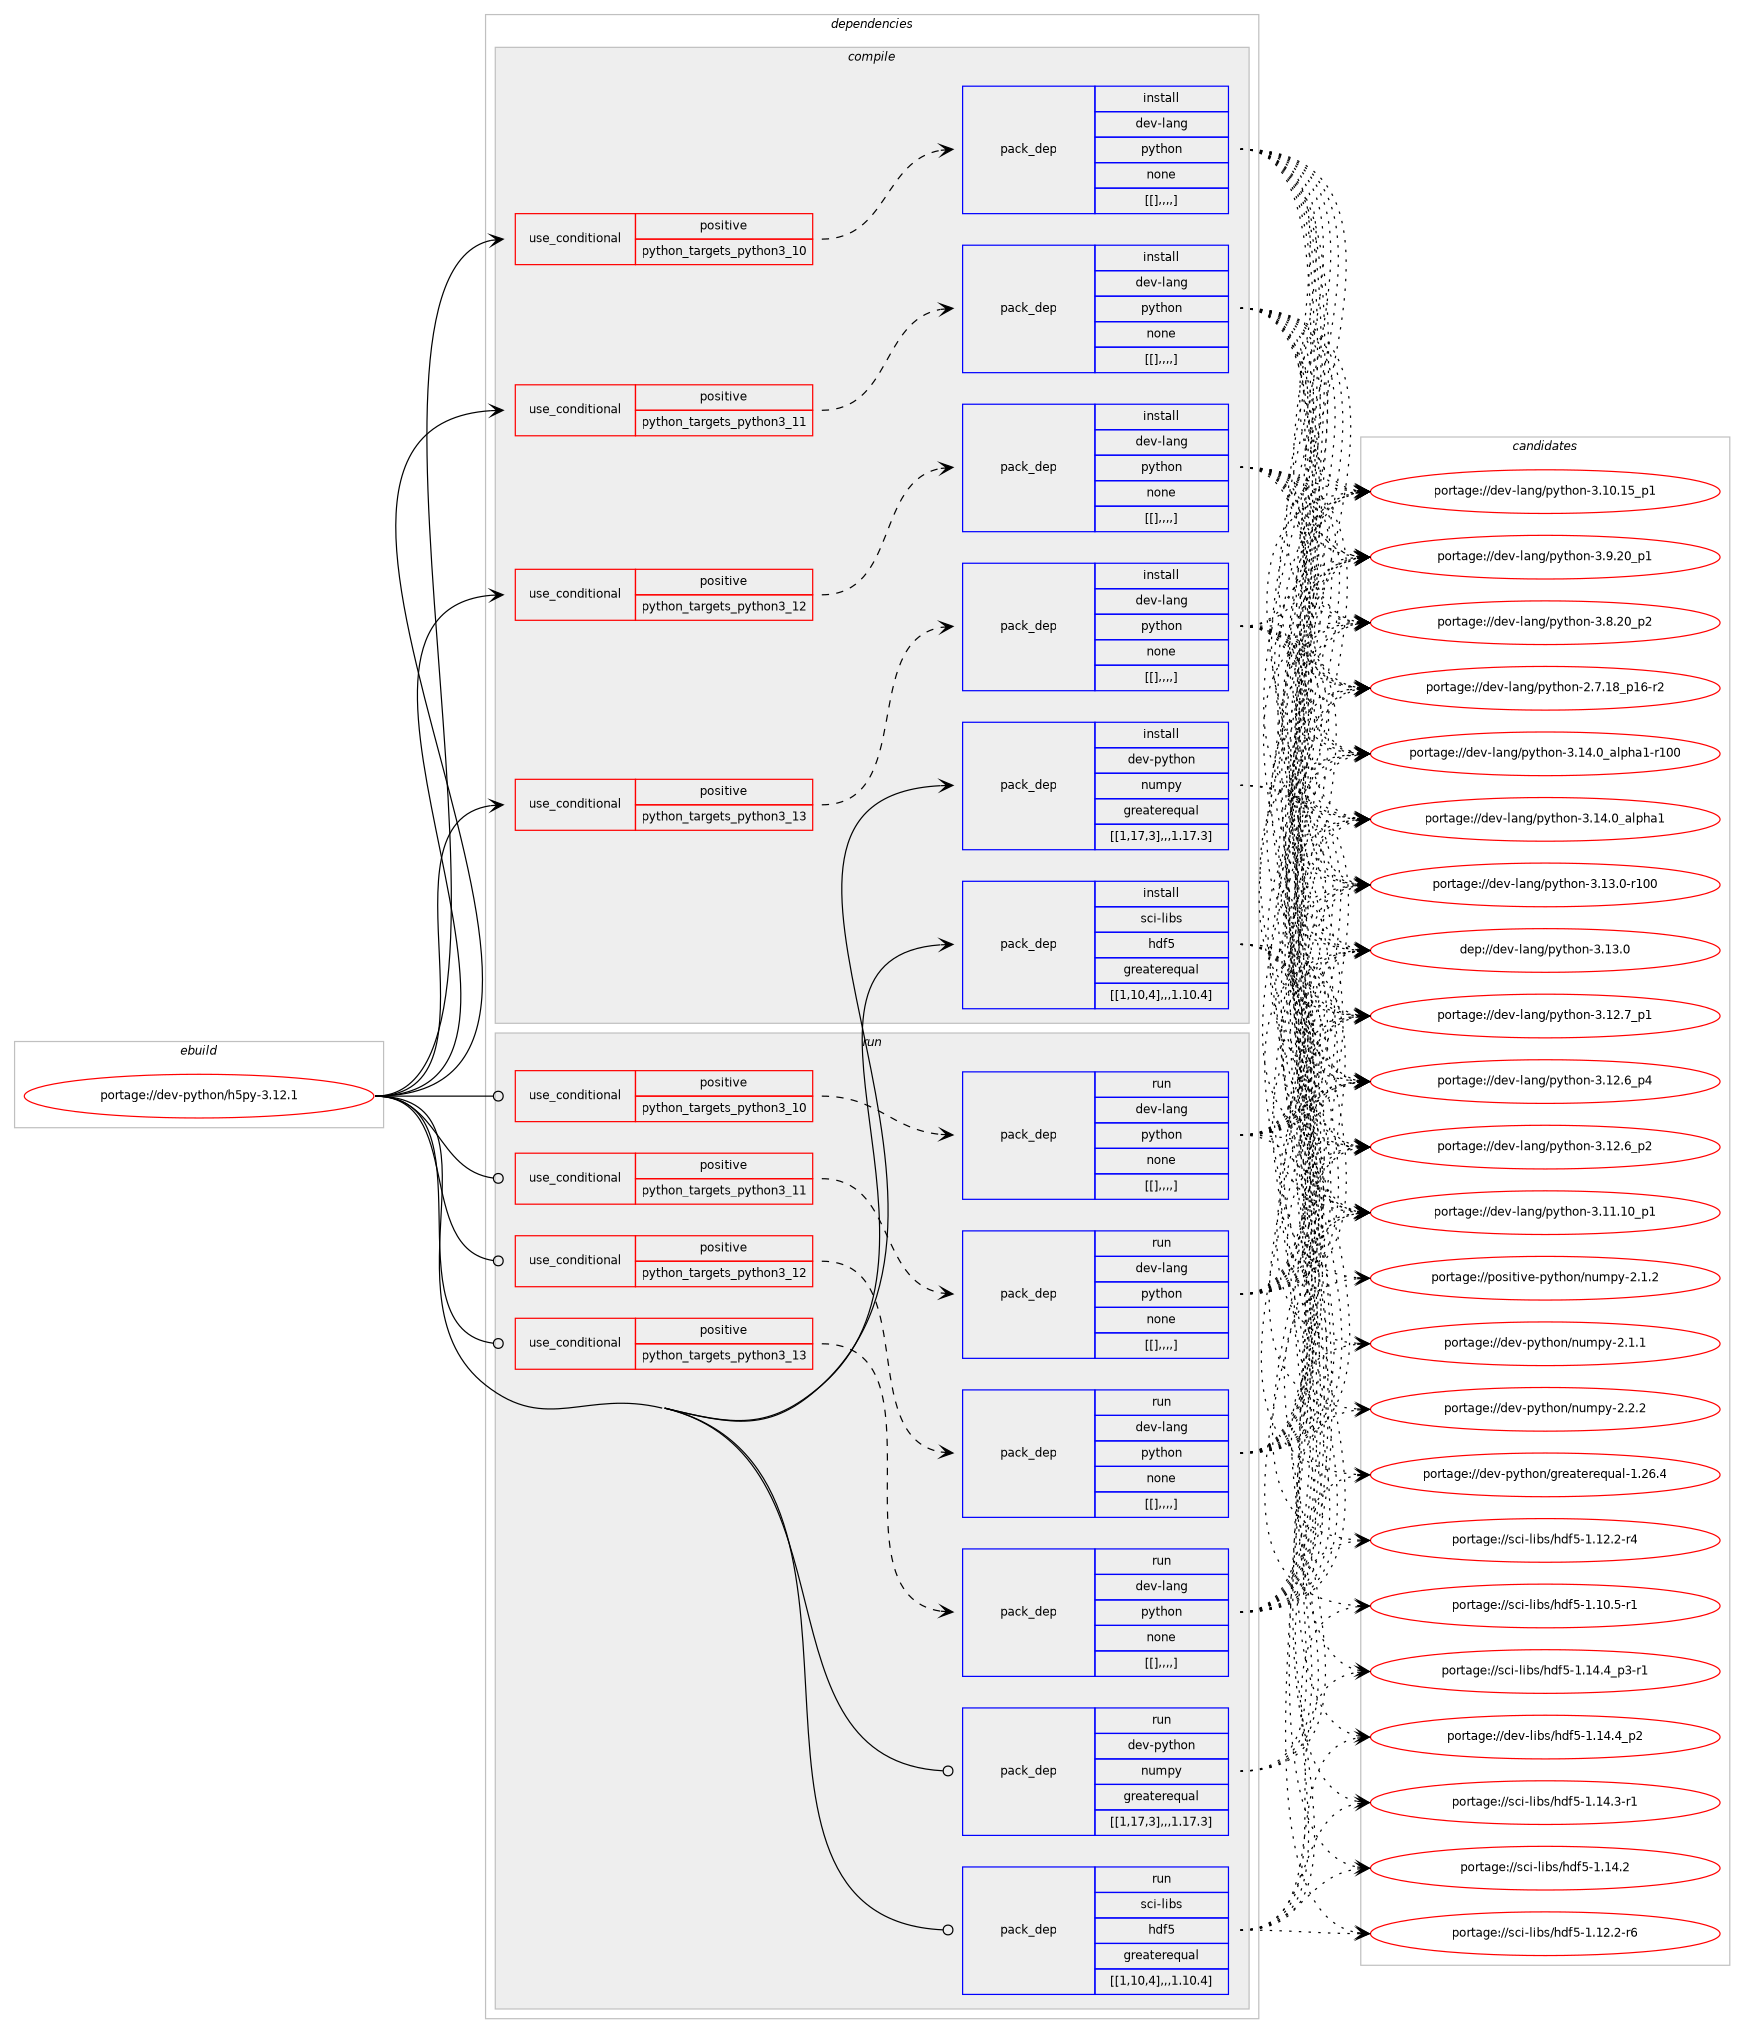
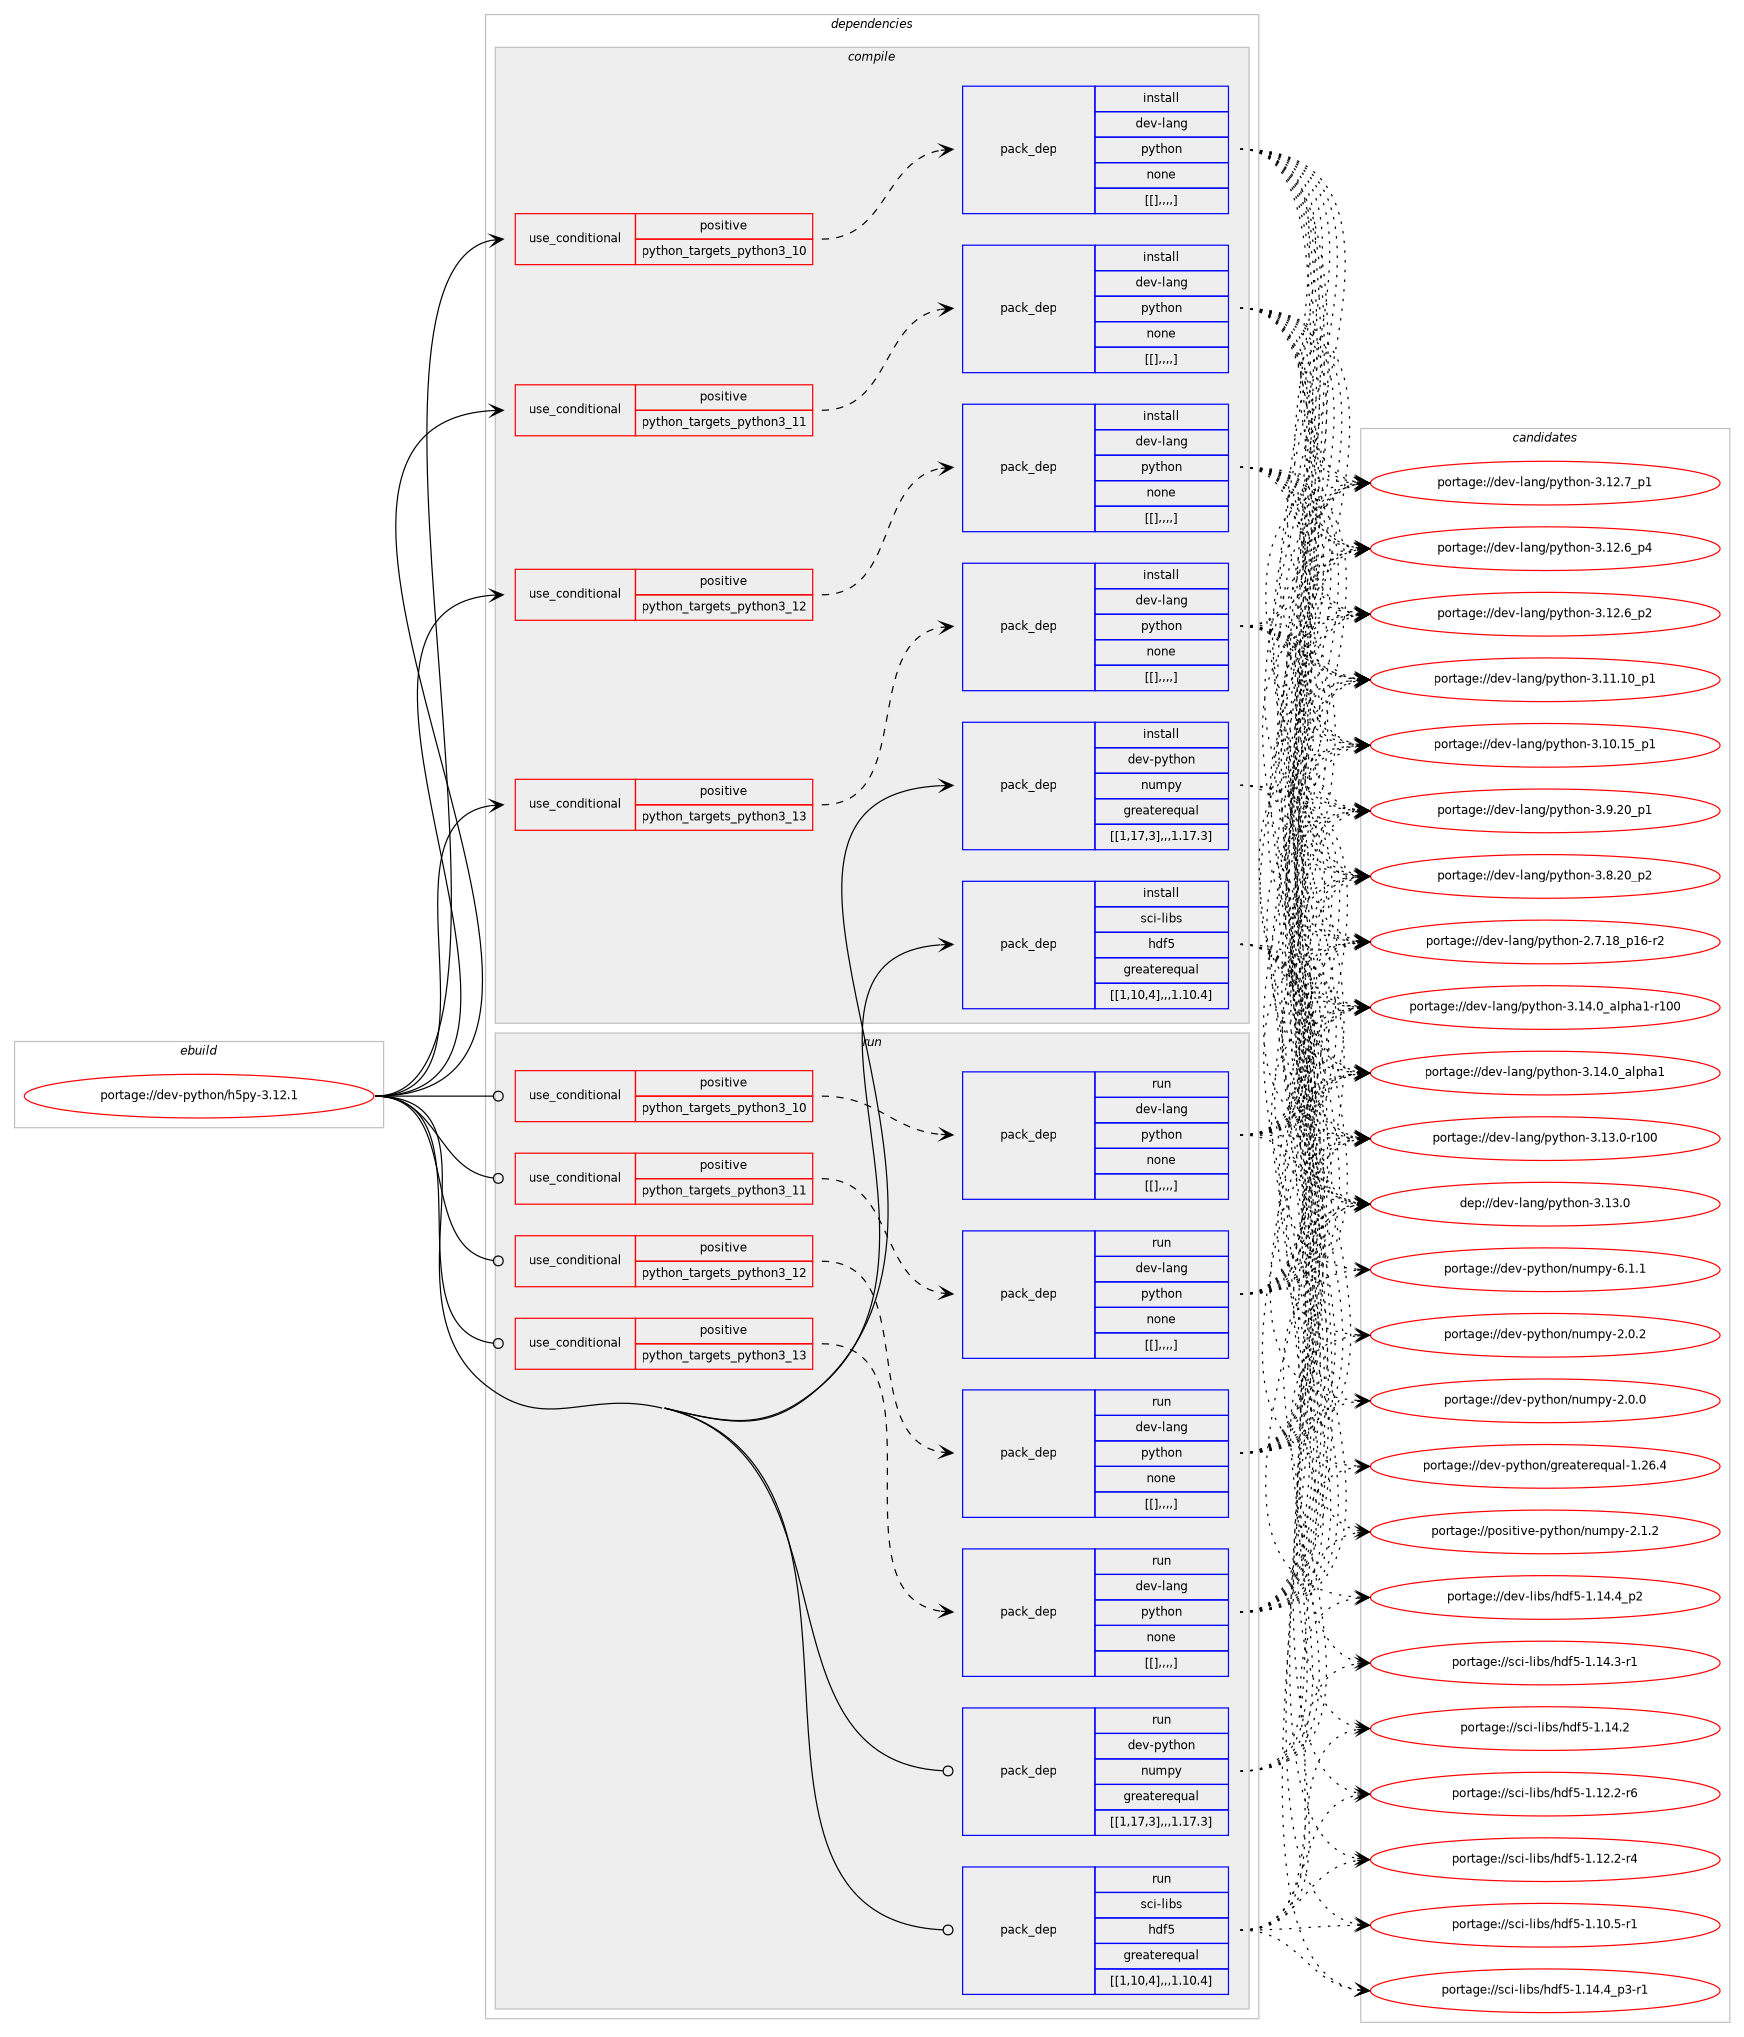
node "portage://dev-python/numpy-2.1.1": label "portage://dev-python/numpy-2.1.1" -> "portage://dev-python/numpy-6.1.1"
node "portage://dev-python/numpy-2.0.0": added
node "portage://dev-python/numpy-2.2.2": label "portage://dev-python/numpy-2.2.2" -> "portage://dev-python/numpy-2.0.2"
